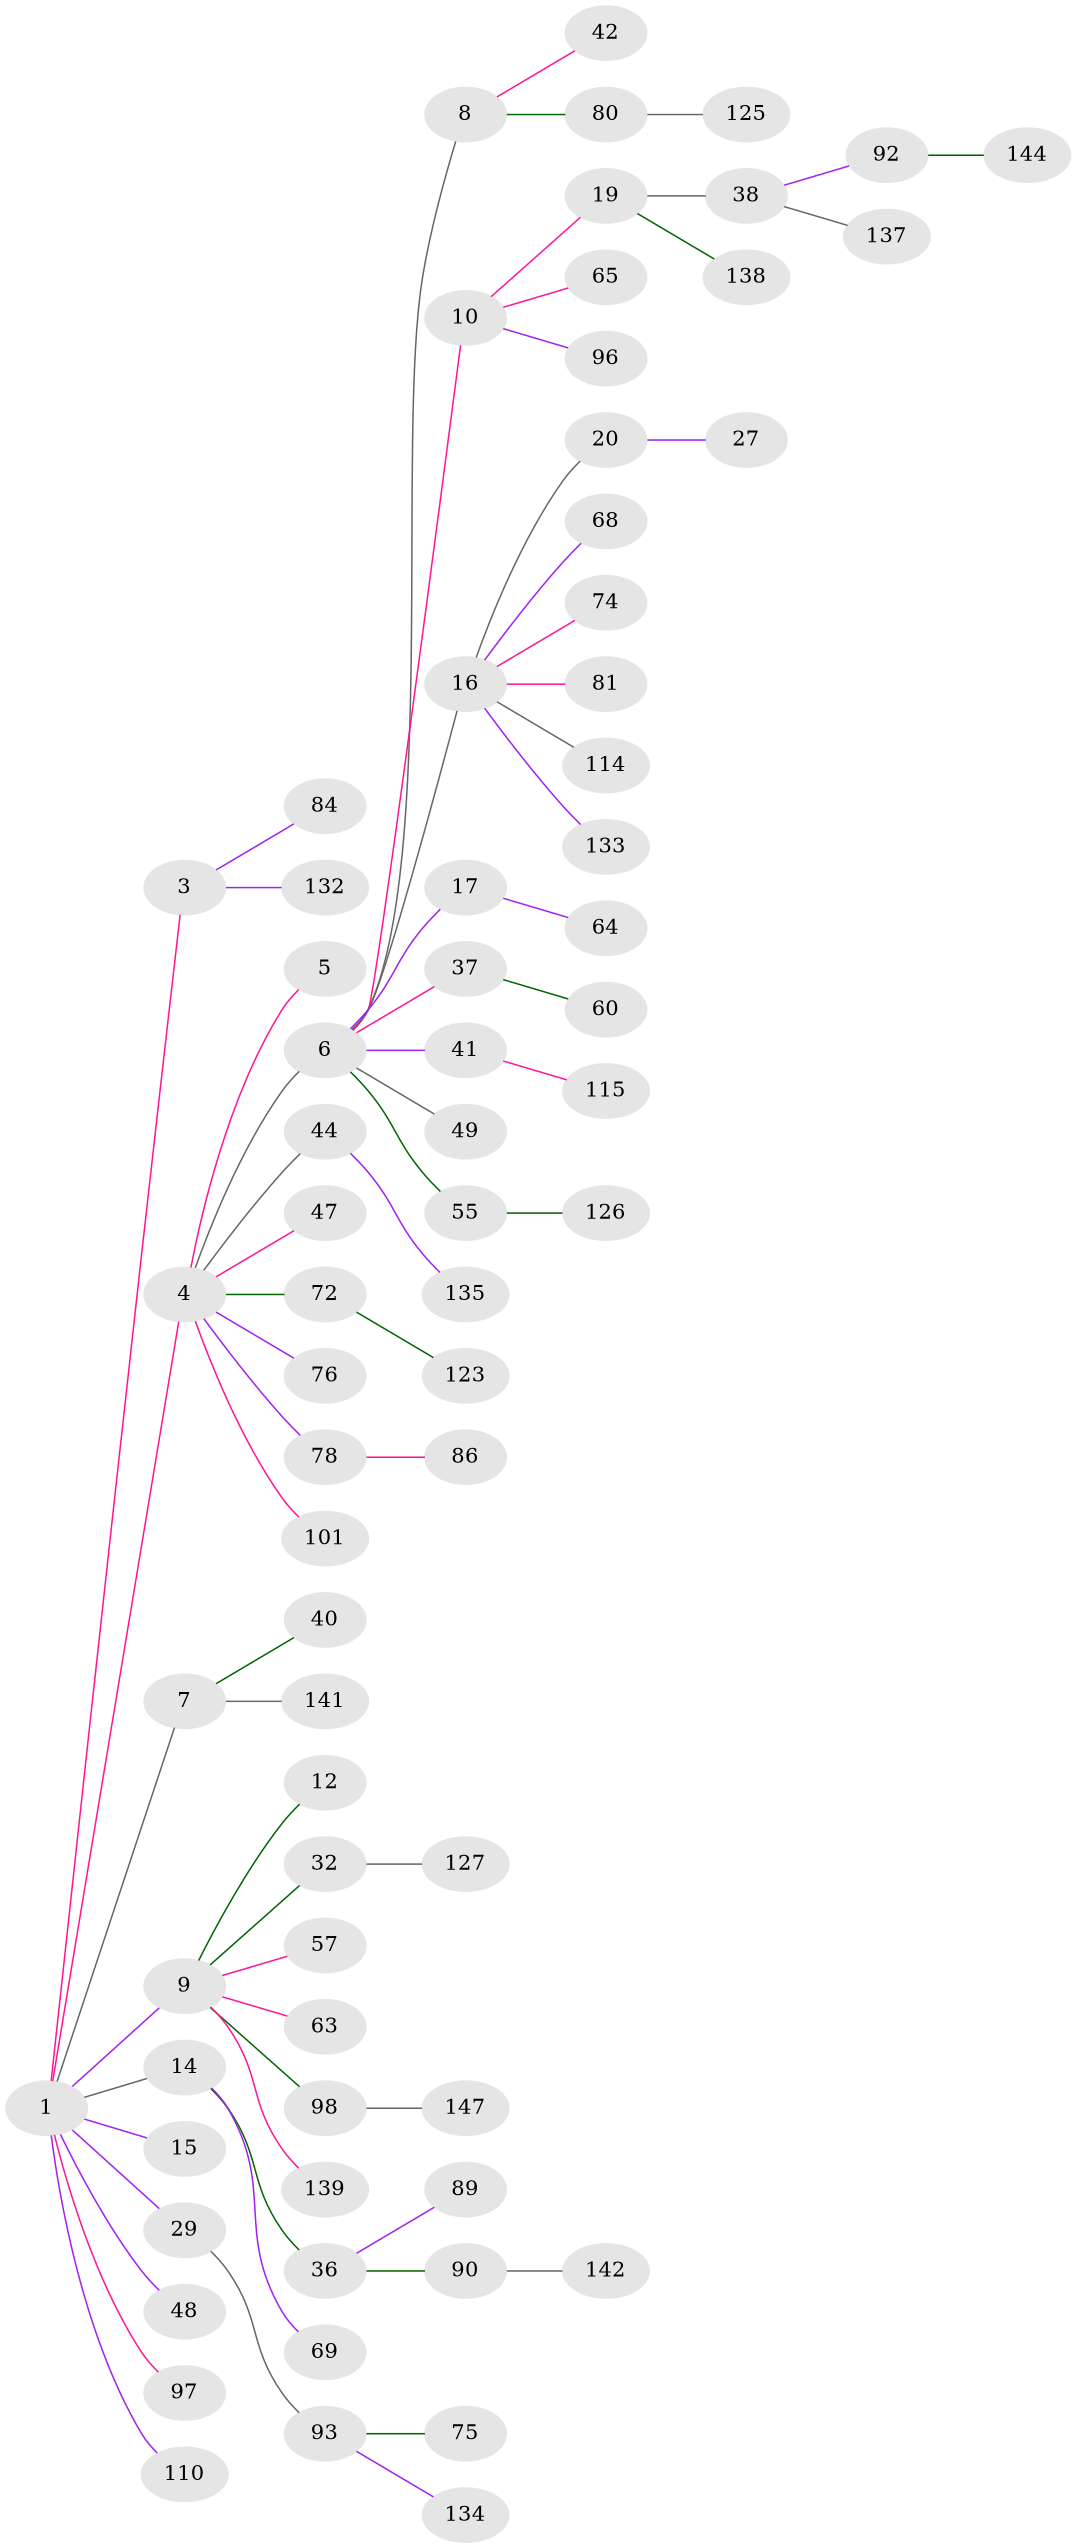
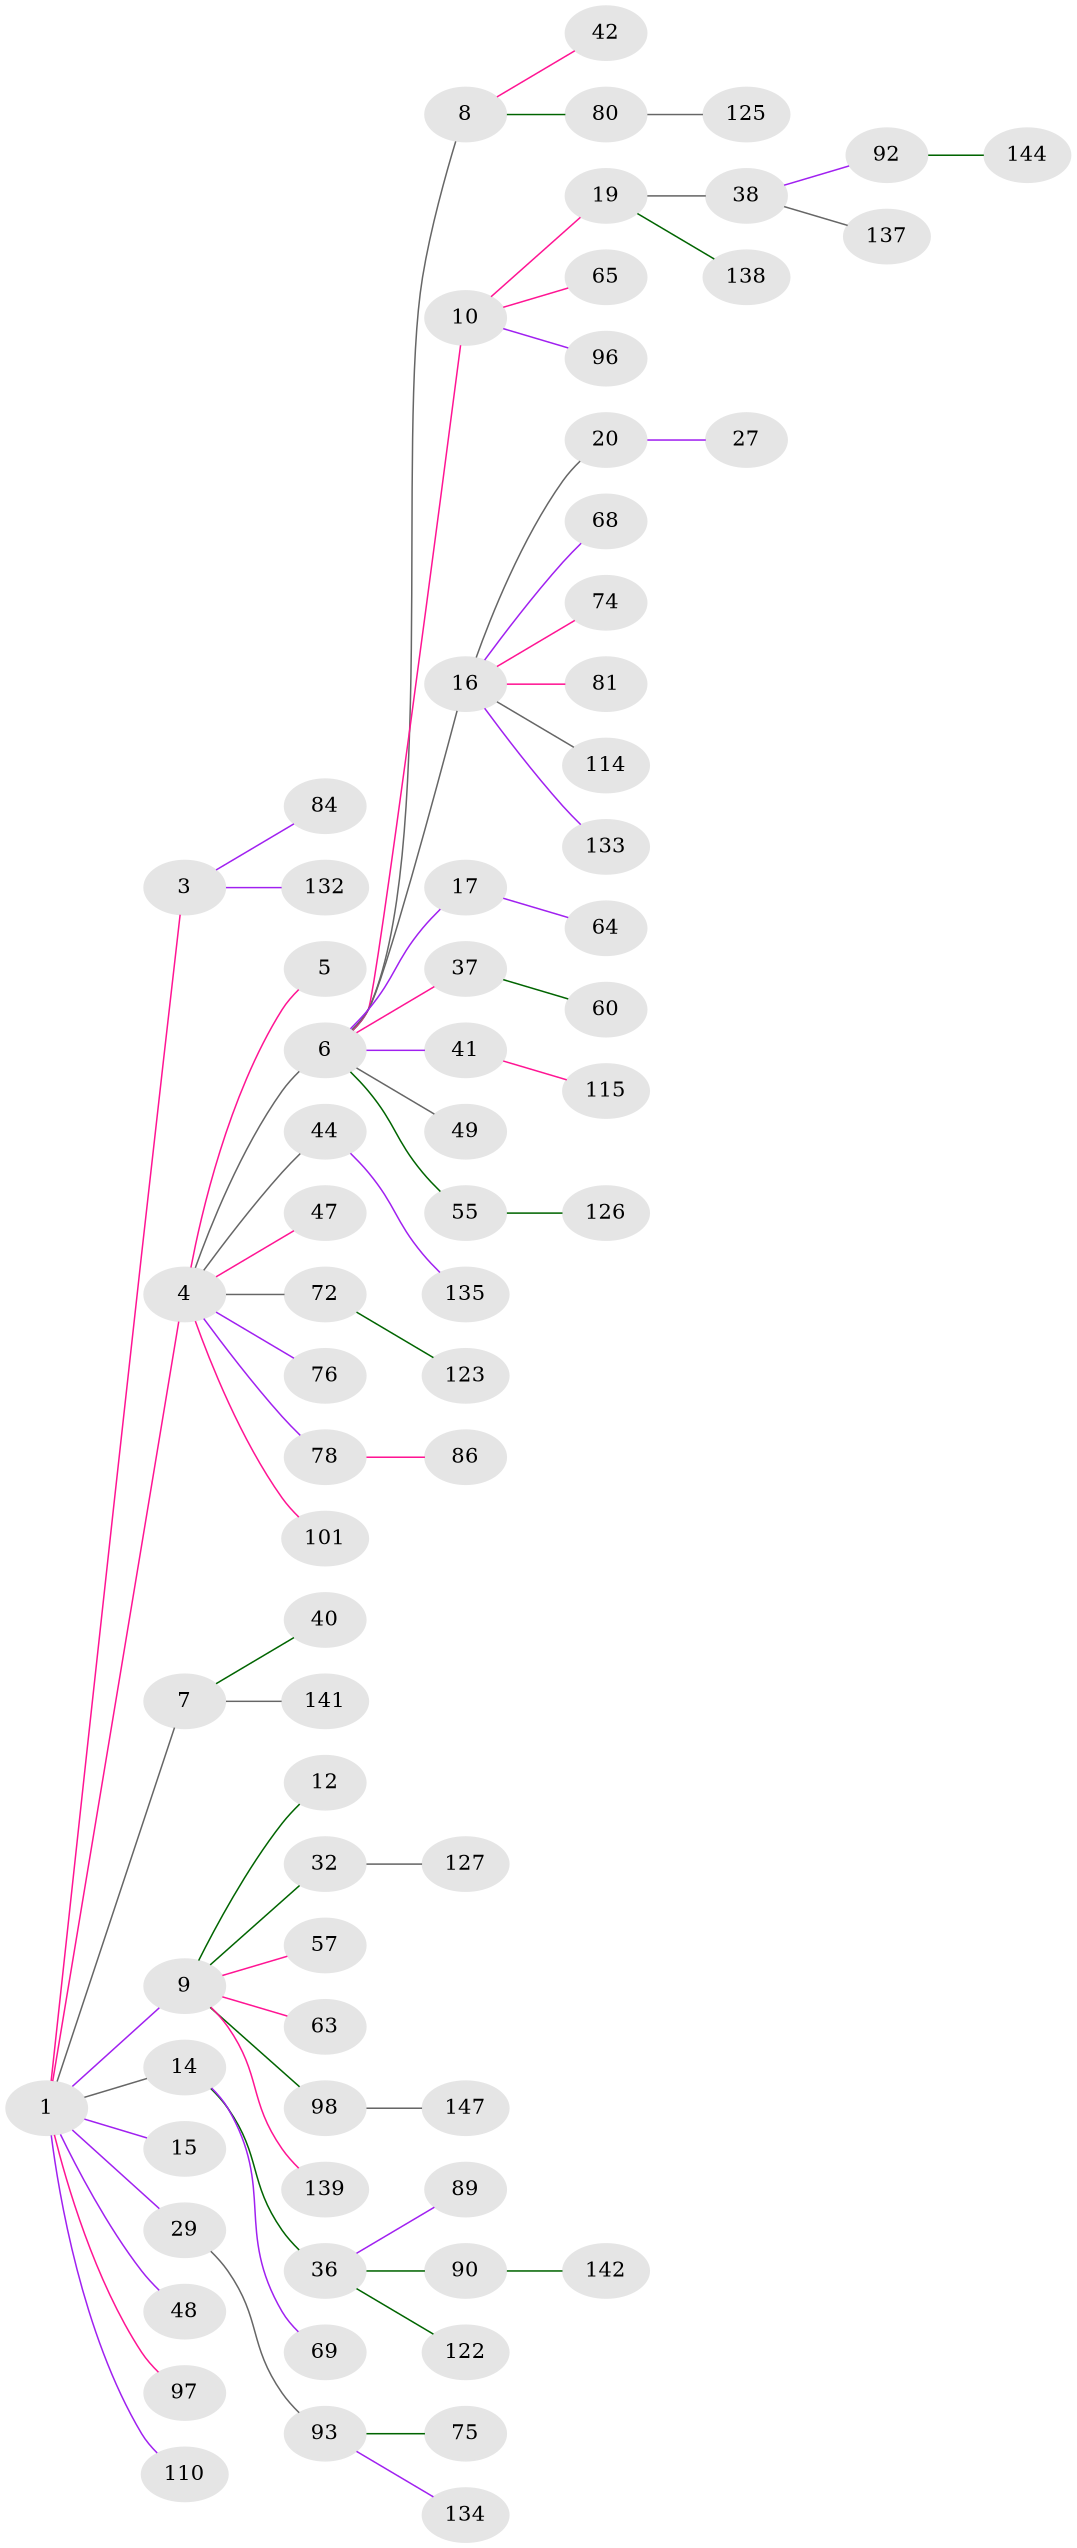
edge "4" -- "72": color darkgreen -> gray40
edge "90" -- "142": color gray40 -> darkgreen
node "122": added
